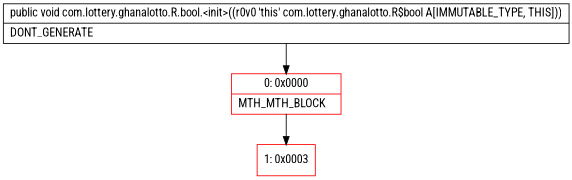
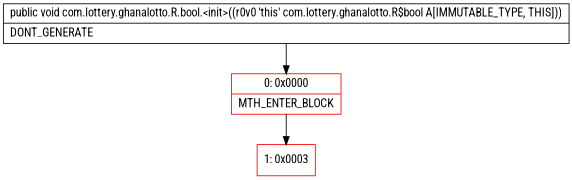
node "0: 0x0000": text "MTH_MTH_BLOCK" -> "MTH_ENTER_BLOCK"
